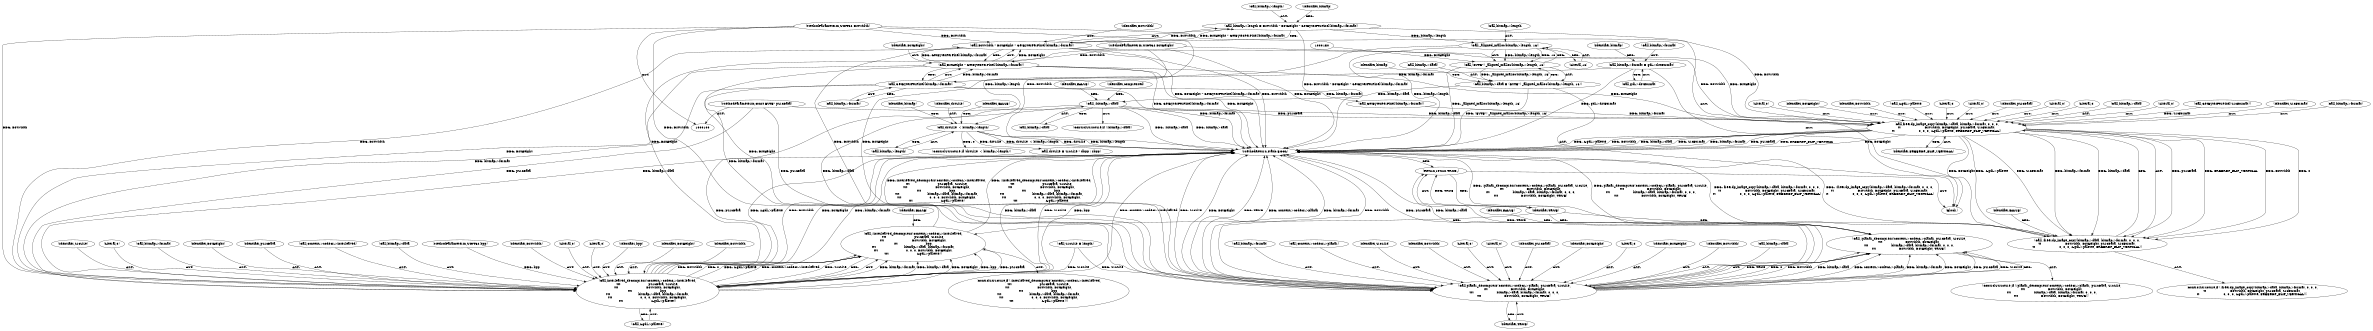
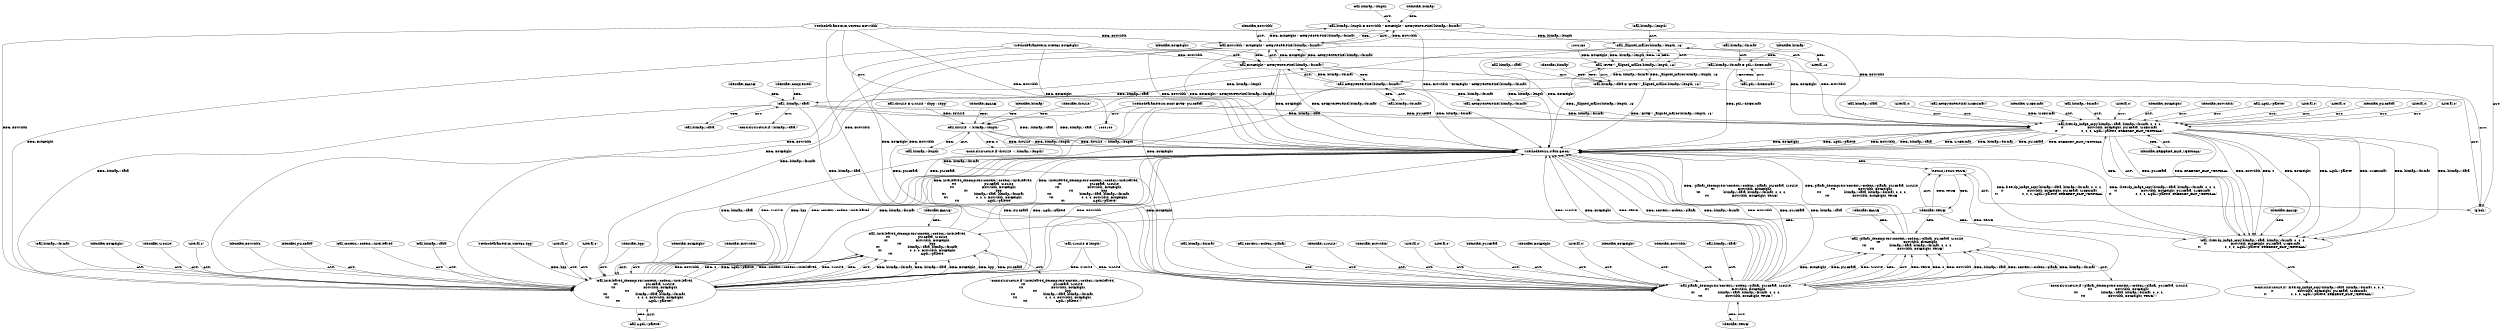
edge "(Call,bitmap->format = gdi->dstFormat)" -> "(Call,gdi->dstFormat)": label "CFG: " -> "VERTICAL: "
edge "(Identifier,dstSize)" -> "(Call,dstSize  < bitmap->length)": label "AST: " -> "CFG: "
edge "(Call,dstSize  < bitmap->length)" -> "(Call,dstSize = SrcSize * dbpp / sbpp)": reversed
